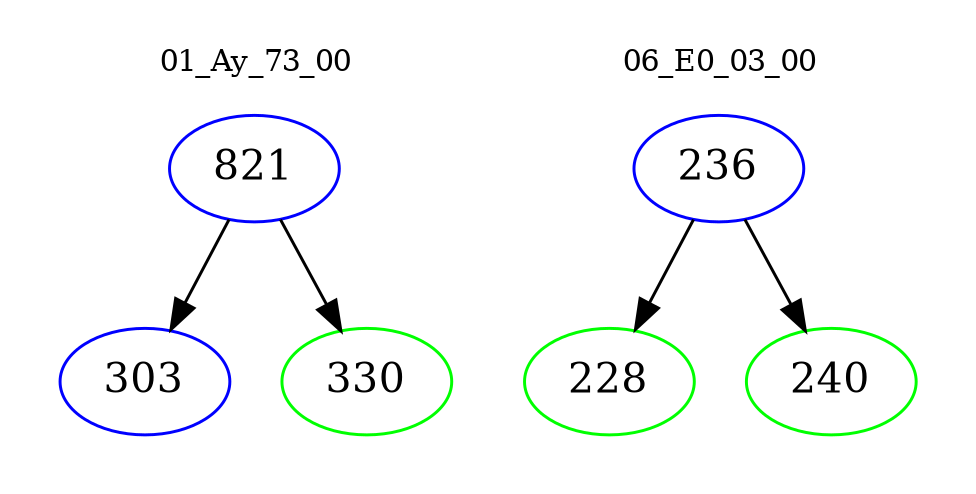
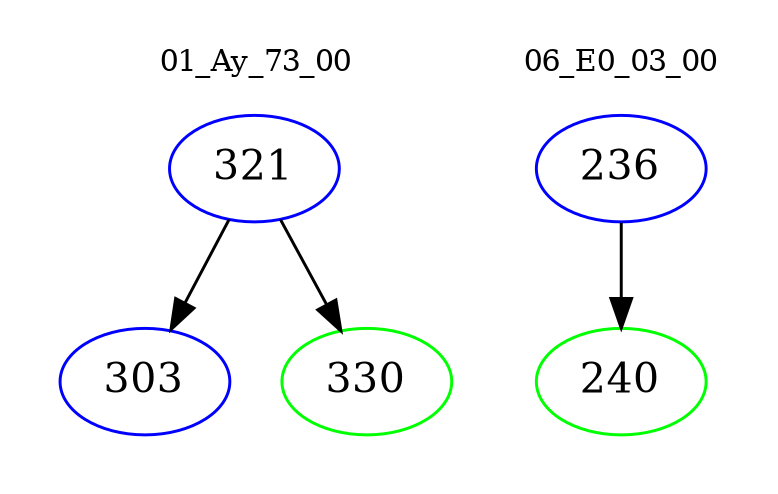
node "821": label "821" -> "321"
node "228": removed
